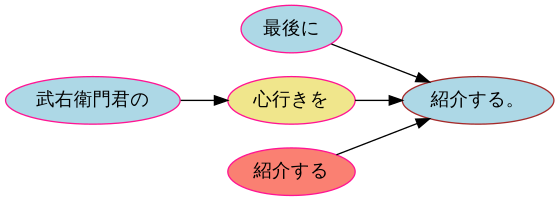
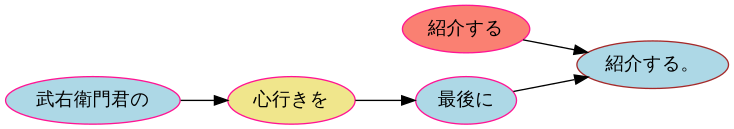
edge "心行きを" -> "紹介する。": now "心行きを" -> "最後に"
